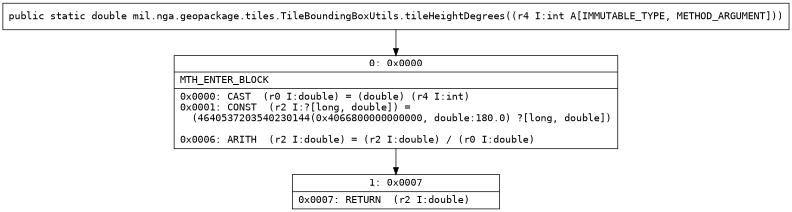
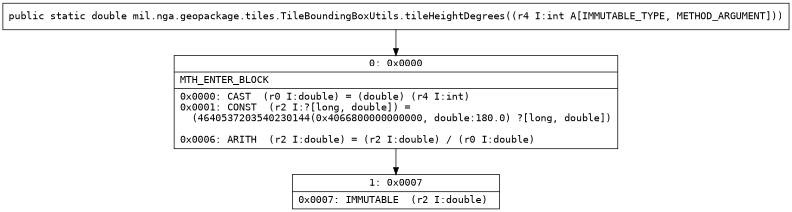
node "1: 0x0007": text "0x0007: RETURN  (r2 I:double)" -> "0x0007: IMMUTABLE  (r2 I:double)"
